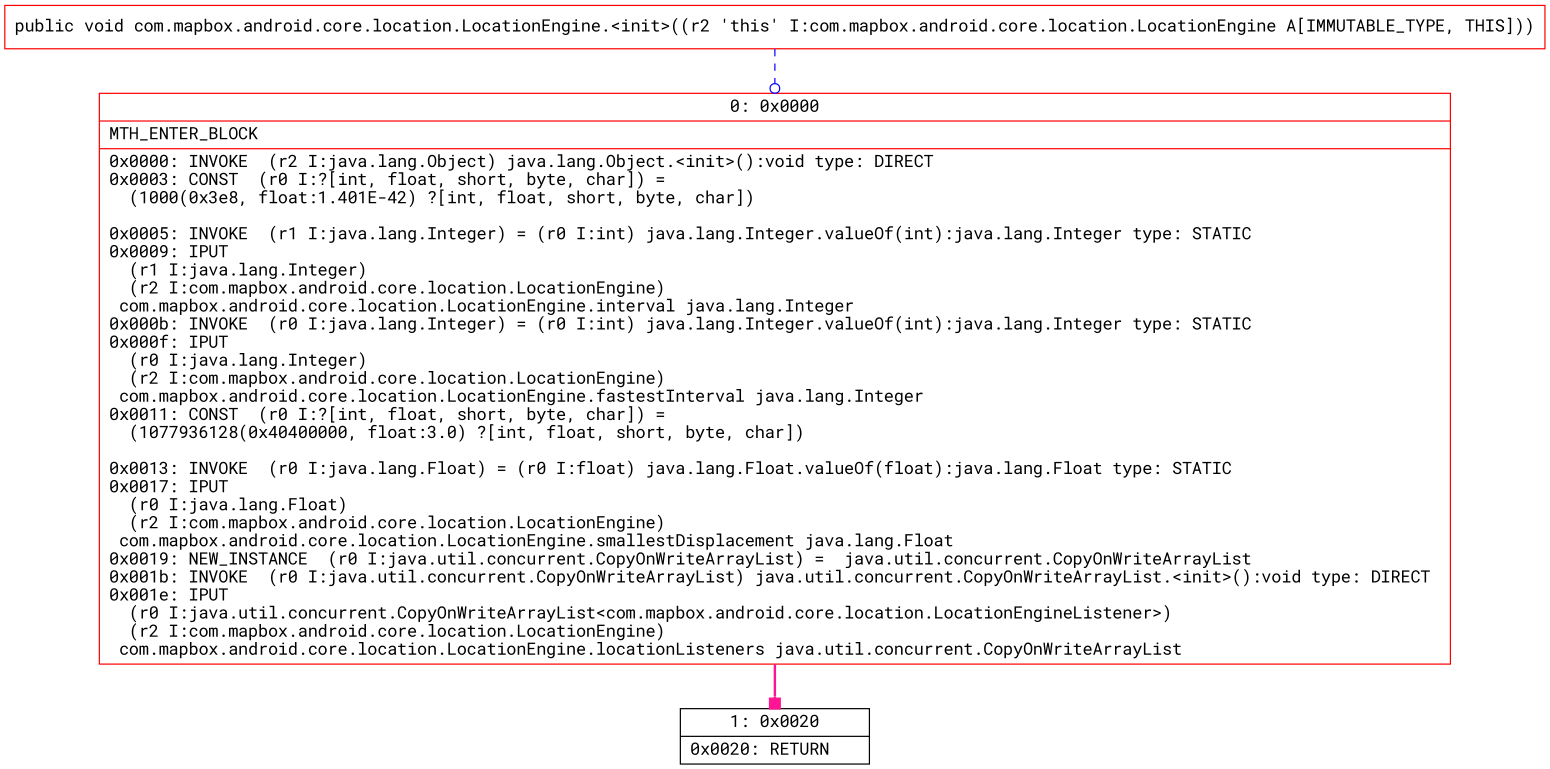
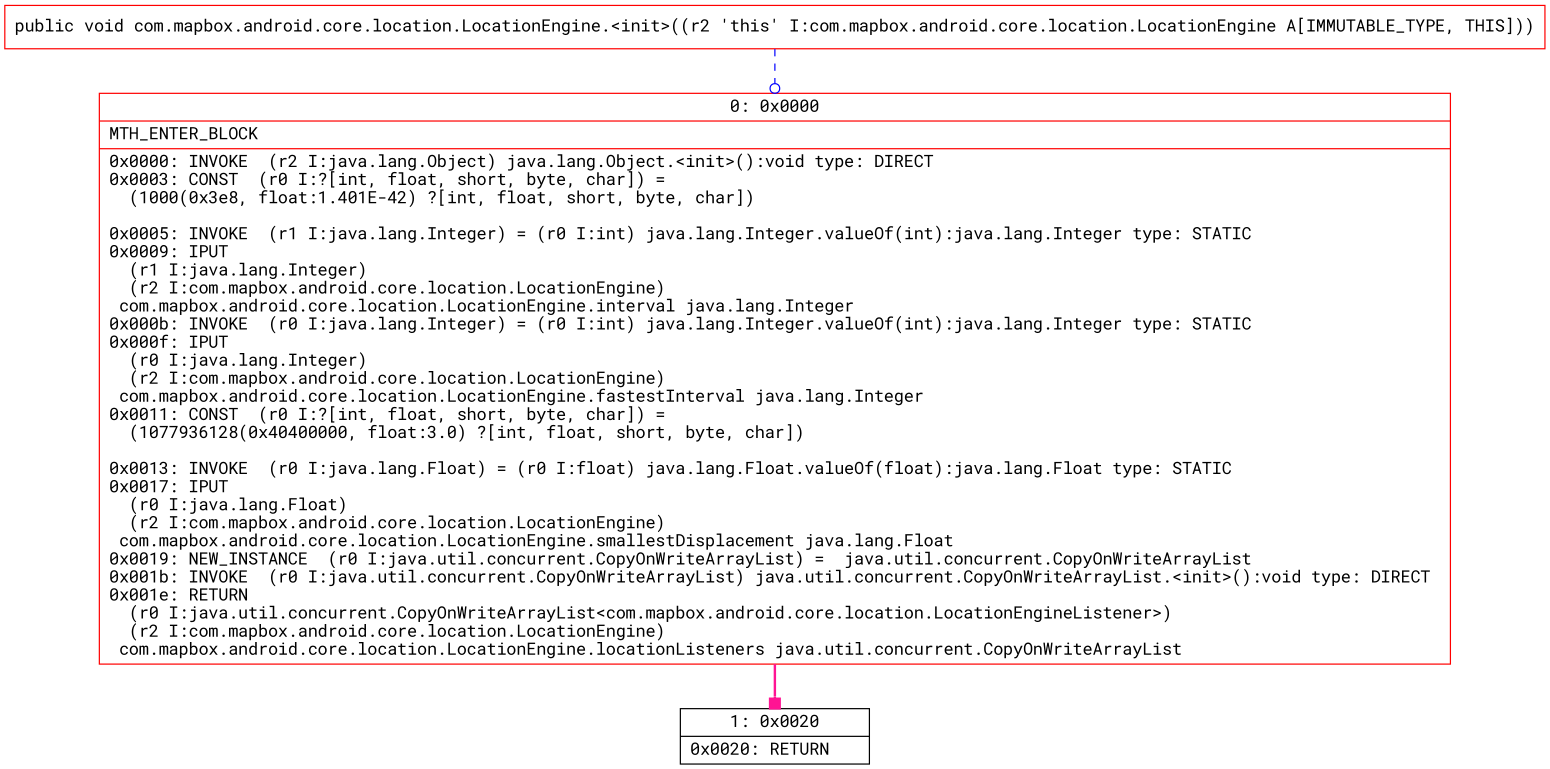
node "0: 0x0000": text "0x001e: IPUT" -> "0x001e: RETURN"
